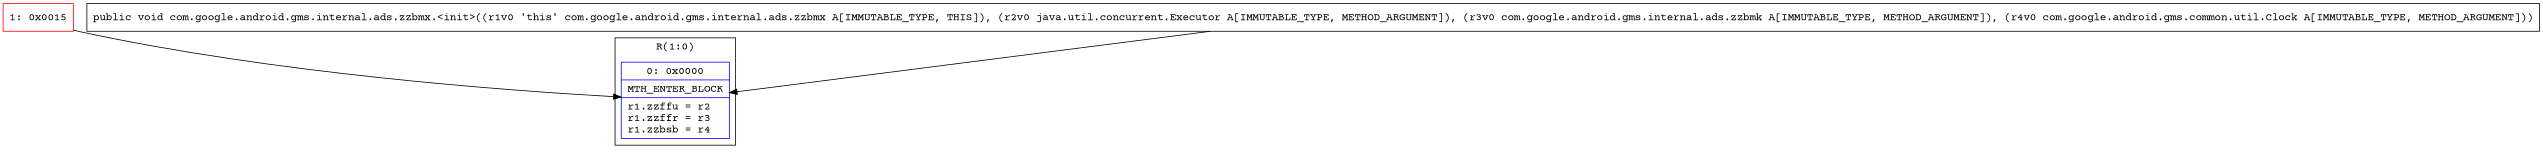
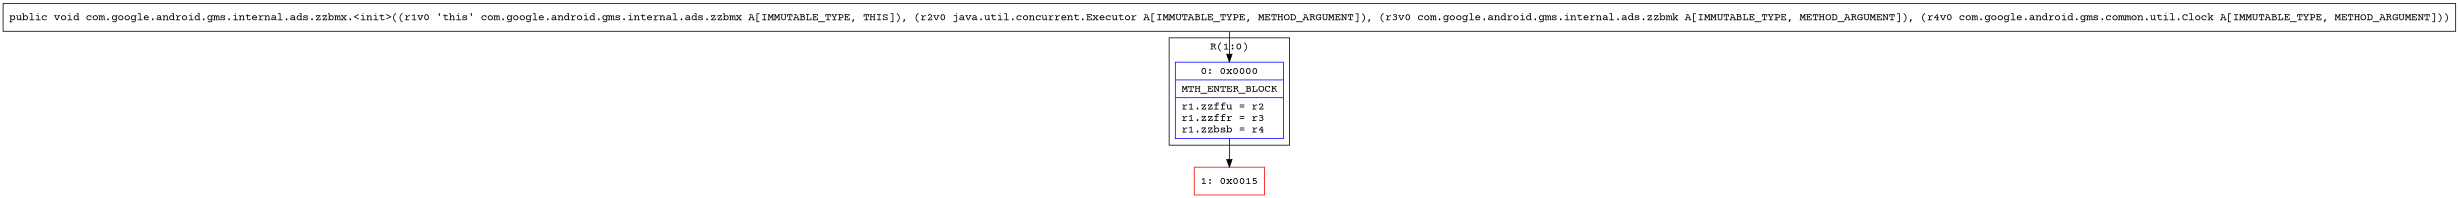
edge "1: 0x0015" -> "0: 0x0000": reversed
